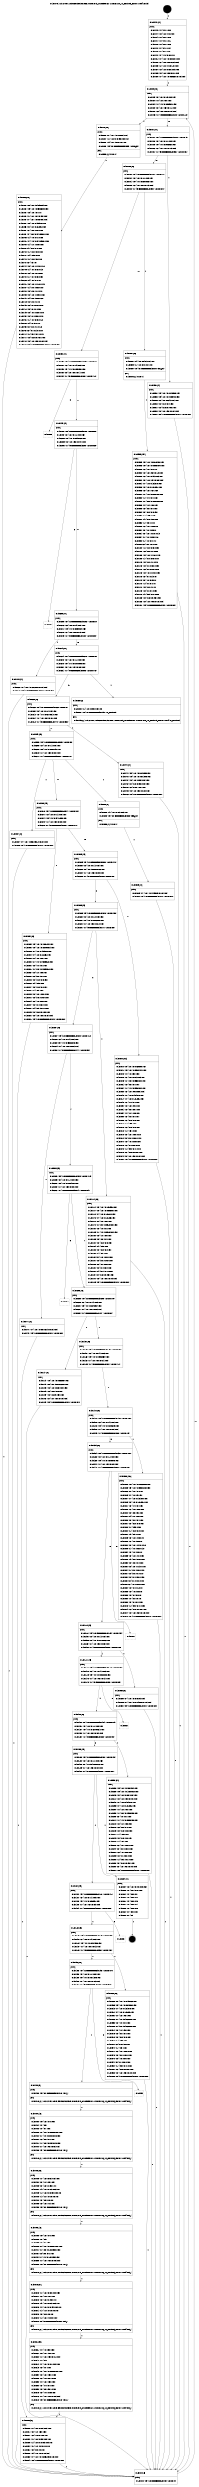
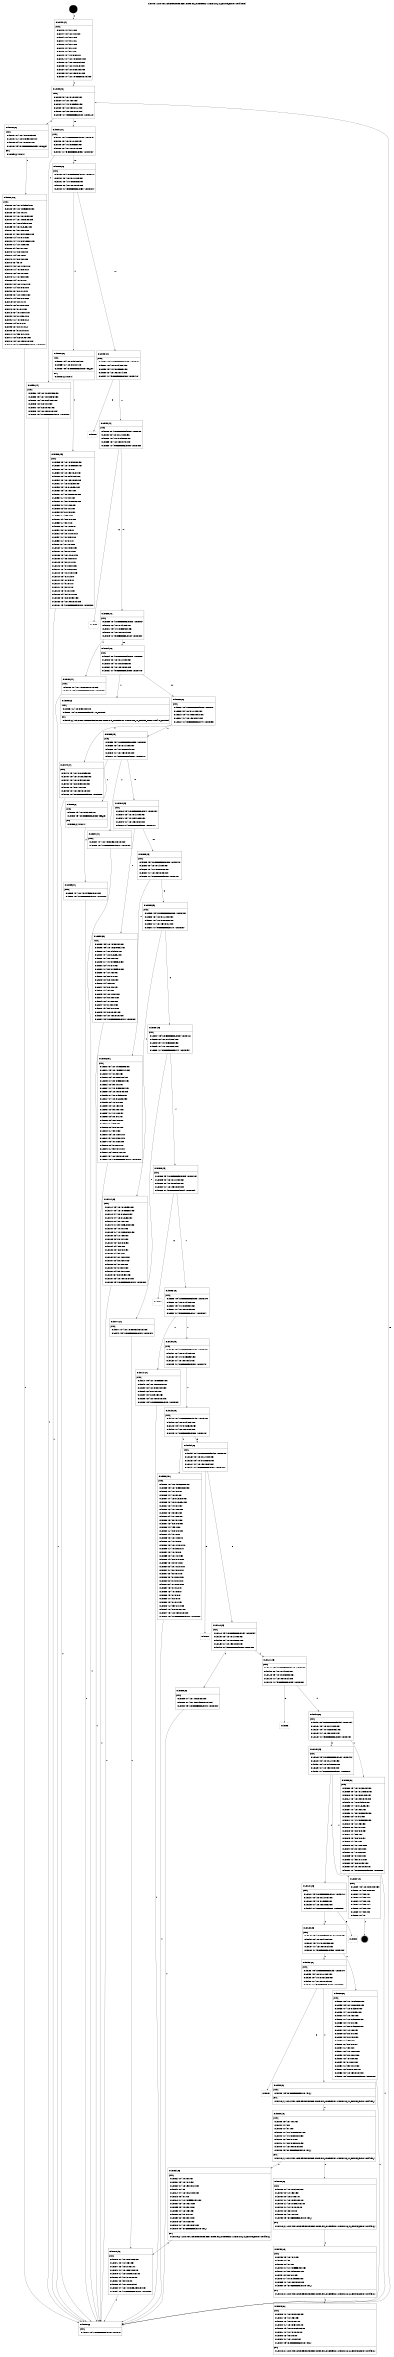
edge "0x401810 [36]" -> "0x401834 [58]": now "0x40179d [40]" -> "0x401834 [58]"
